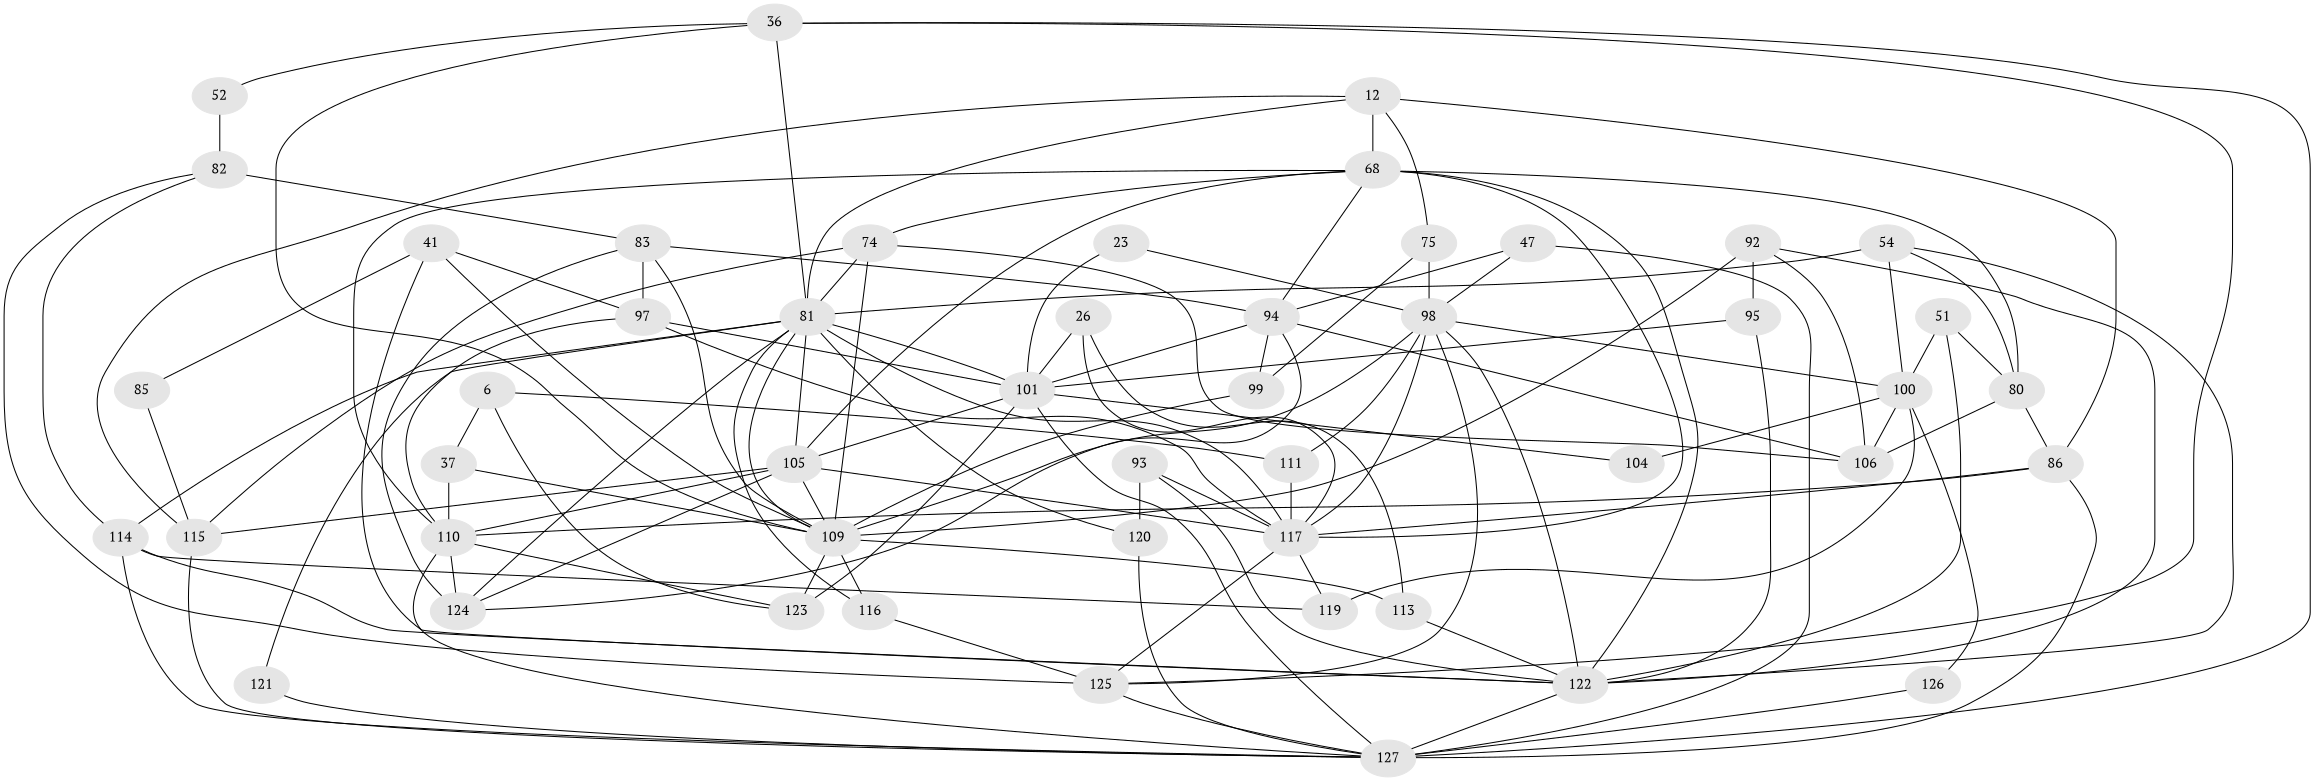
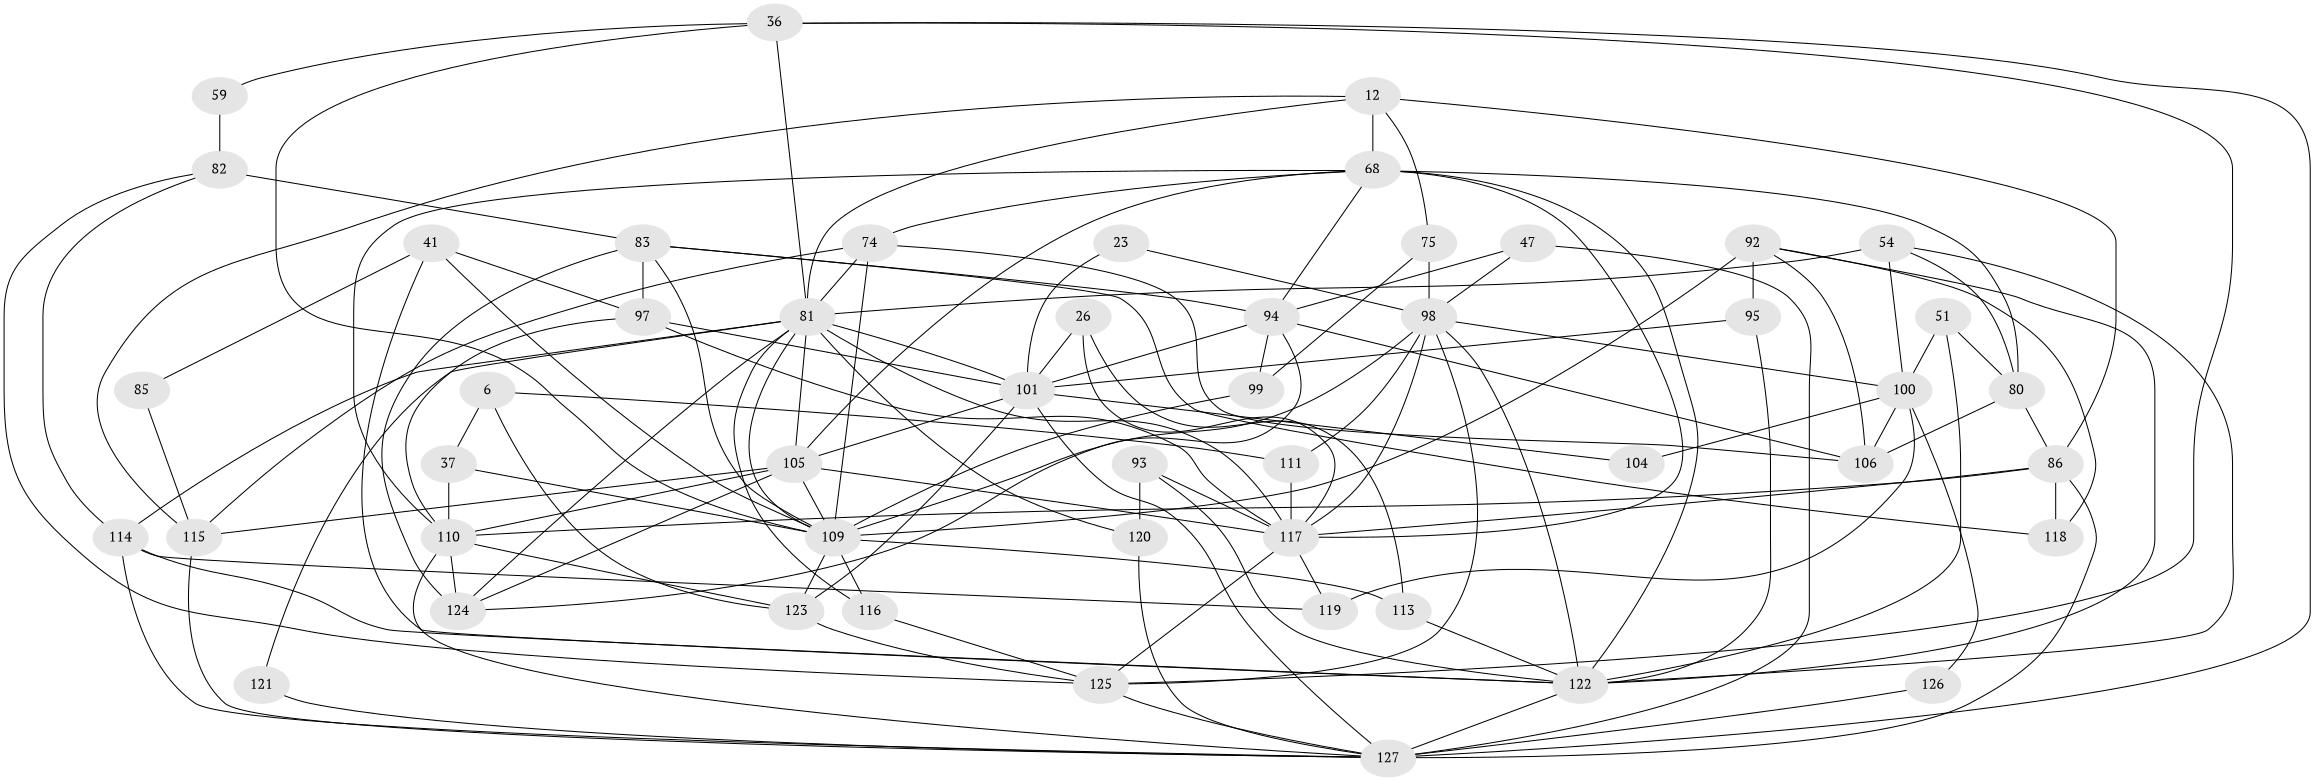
node "52": label "52" -> "59"
node "118": added
edge "123" -- "125": added
